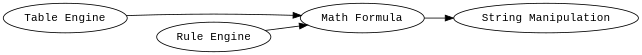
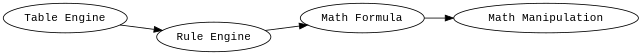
edge "Table Engine" -> "Math Formula": now "Table Engine" -> "Rule Engine"
node "String Manipulation": label "String Manipulation" -> "Math Manipulation"
